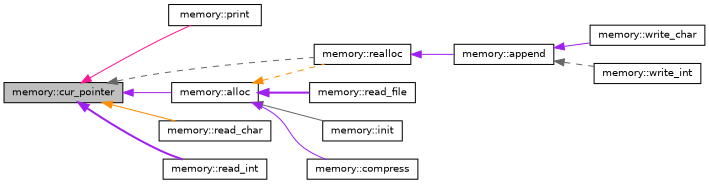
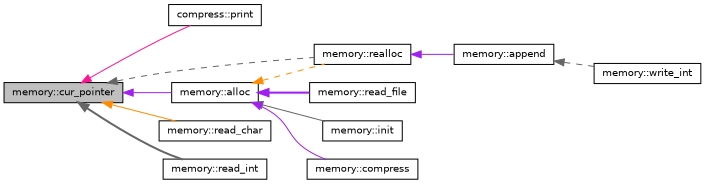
node "memory::print": label "memory::print" -> "compress::print"
node "memory::write_char": removed
edge "memory::read_int" -> "memory::cur_pointer": color purple -> gray40
